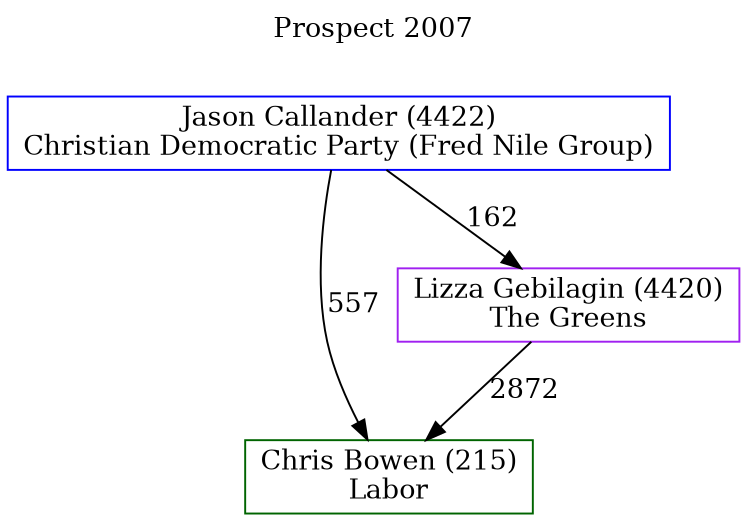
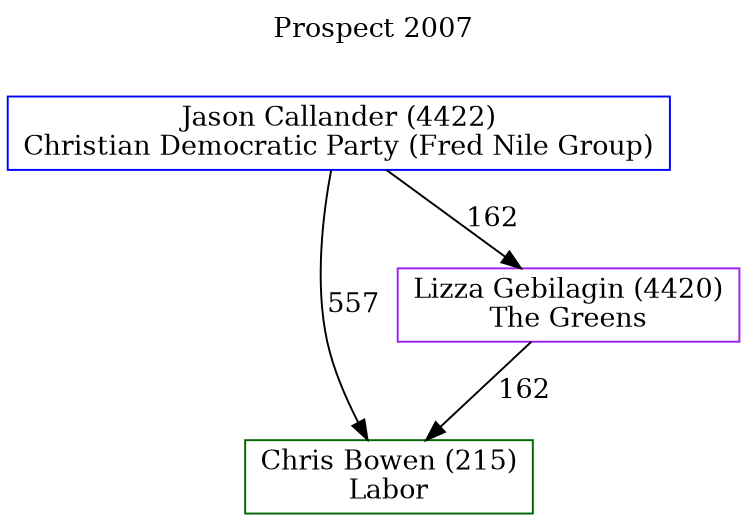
edge "Lizza Gebilagin (4420) The Greens" -> "Chris Bowen (215) Labor": label "2872" -> "162"
